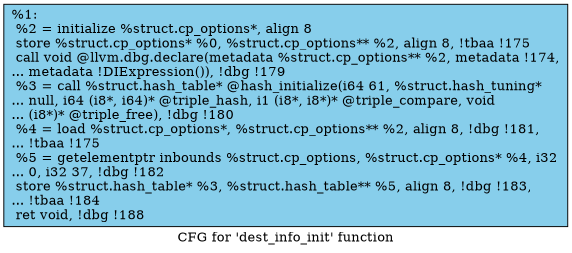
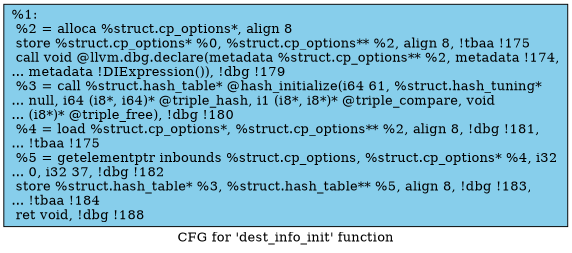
node "%1:": text "%2 = initialize %struct.cp_options*, align 8" -> "%2 = alloca %struct.cp_options*, align 8"
